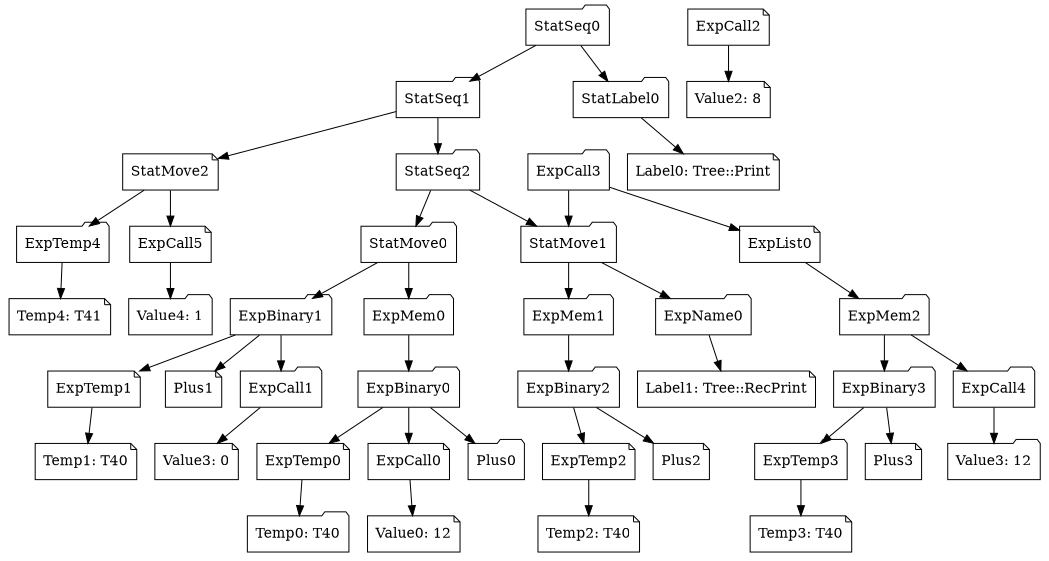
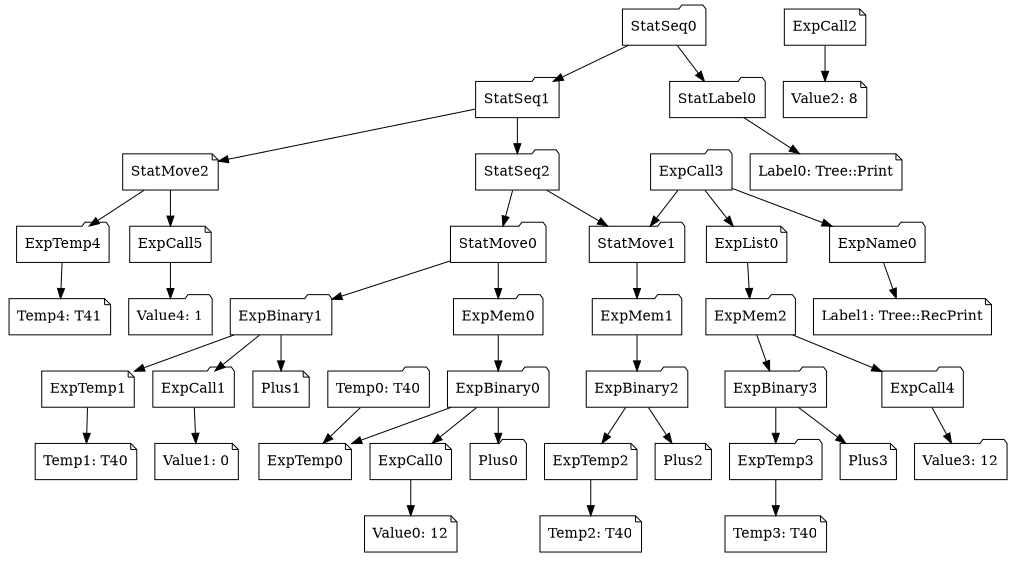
edge "StatMove1" -> "ExpName0": now "ExpCall3" -> "ExpName0"
node "Value3: 0": label "Value3: 0" -> "Value1: 0"
edge "ExpTemp0" -> "Temp0: T40": reversed
